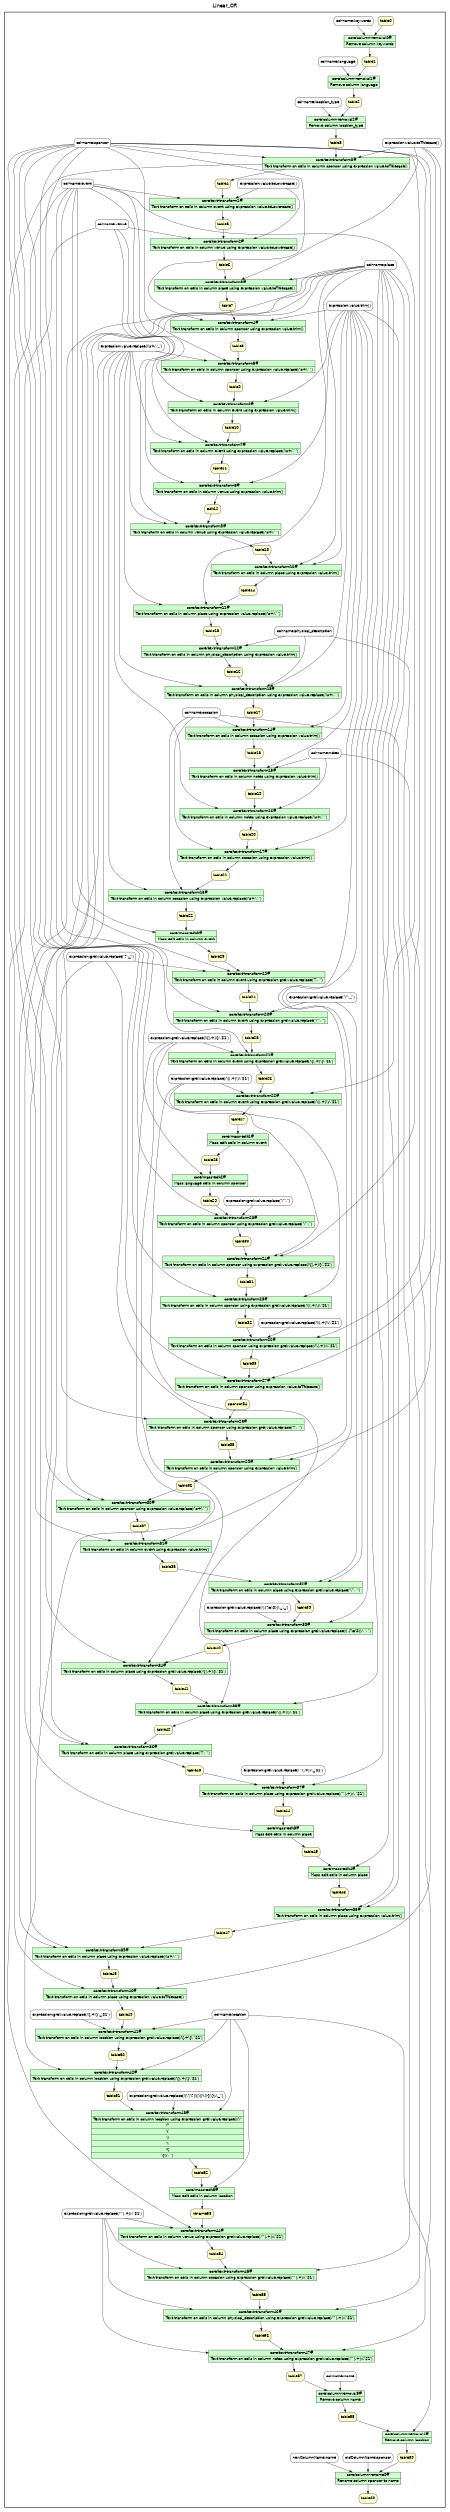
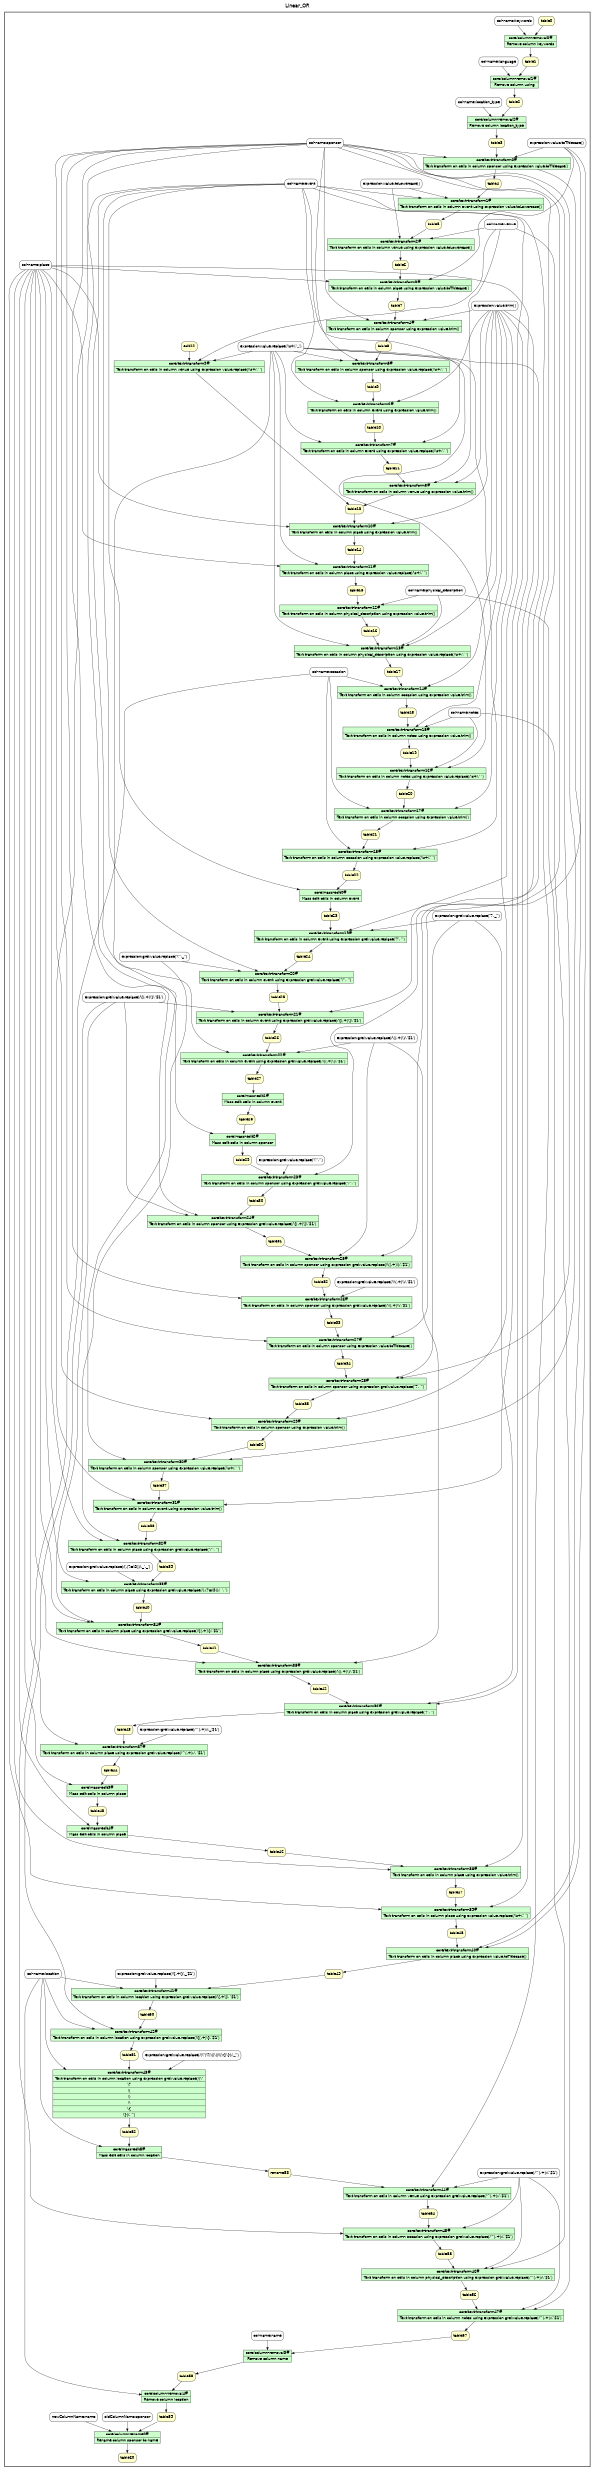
node "core/column-removal1#": text "Remove column language" -> "Remove column using"
edge "core/text-transform8#" -> "edit12": now "core/text-transform8#" -> "table13"
node "core/mass-edit2#": text "Mass language cells in column sponsor" -> "Mass edit cells in column sponsor"
node "sponsor34": label "sponsor34" -> "table34"
